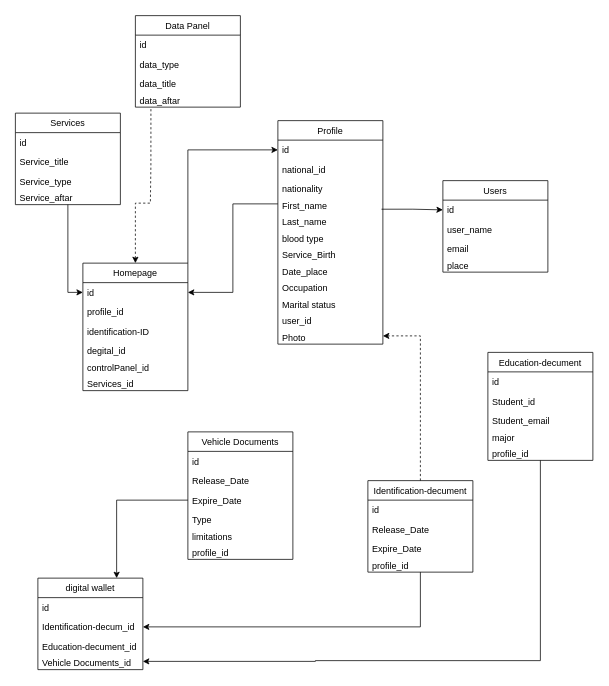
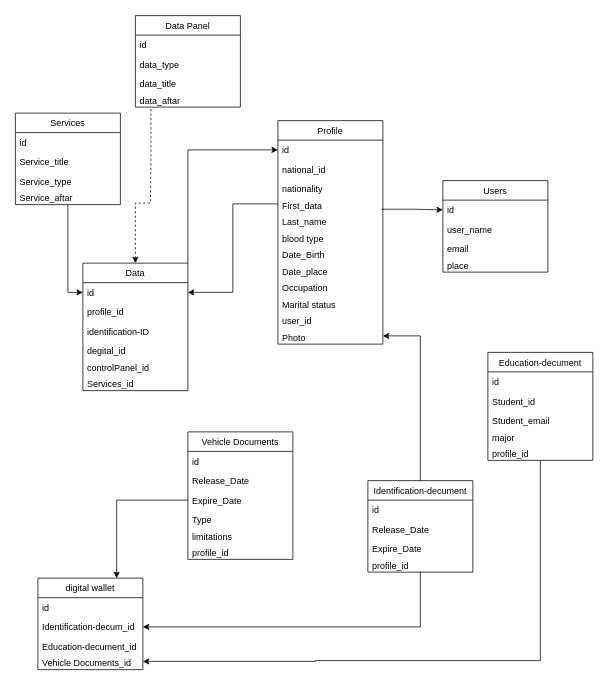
node "First_name": label "First_name" -> "First_data"
node "Service_Birth": label "Service_Birth" -> "Date_Birth"
node "Homepage": label "Homepage" -> "Data"
edge "Identification-decument" -> "Photo": style dashed -> solid
